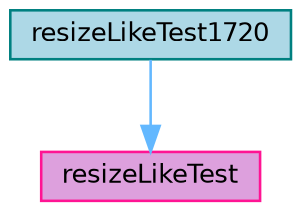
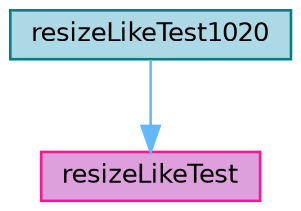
node "resizeLikeTest1720": label "resizeLikeTest1720" -> "resizeLikeTest1020"
